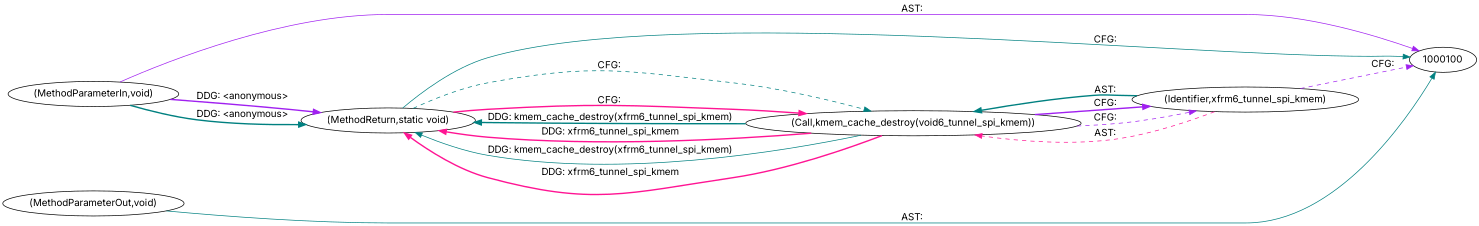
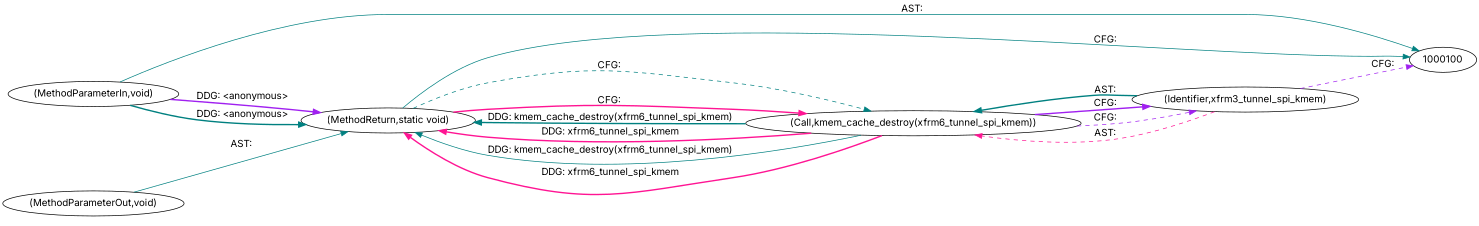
edge "(MethodParameterIn,void)" -> "1000100": color purple -> teal
node "(Identifier,xfrm6_tunnel_spi_kmem)": label "(Identifier,xfrm6_tunnel_spi_kmem)" -> "(Identifier,xfrm3_tunnel_spi_kmem)"
node "(Call,kmem_cache_destroy(void6_tunnel_spi_kmem))": label "(Call,kmem_cache_destroy(void6_tunnel_spi_kmem))" -> "(Call,kmem_cache_destroy(xfrm6_tunnel_spi_kmem))"
edge "(MethodParameterOut,void)" -> "1000100": now "(MethodParameterOut,void)" -> "(MethodReturn,static void)"
